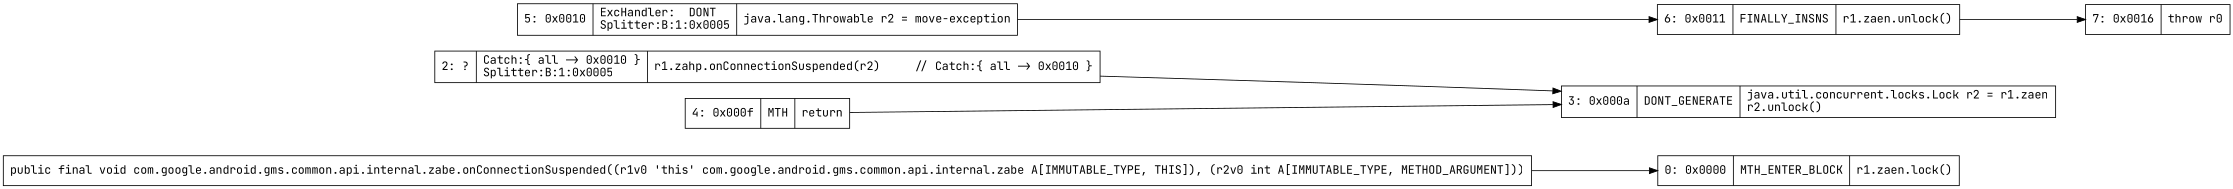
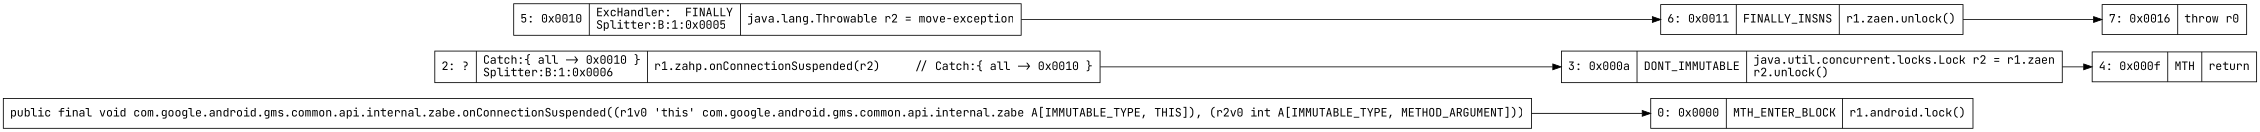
node "5: 0x0010": text "ExcHandler:  DONT" -> "ExcHandler:  FINALLY"
node "2: ?": text "Splitter:B:1:0x0005" -> "Splitter:B:1:0x0006"
node "3: 0x000a": text "DONT_GENERATE" -> "DONT_IMMUTABLE"
edge "4: 0x000f" -> "3: 0x000a": reversed
node "0: 0x0000": text "r1.zaen.lock()" -> "r1.android.lock()"
